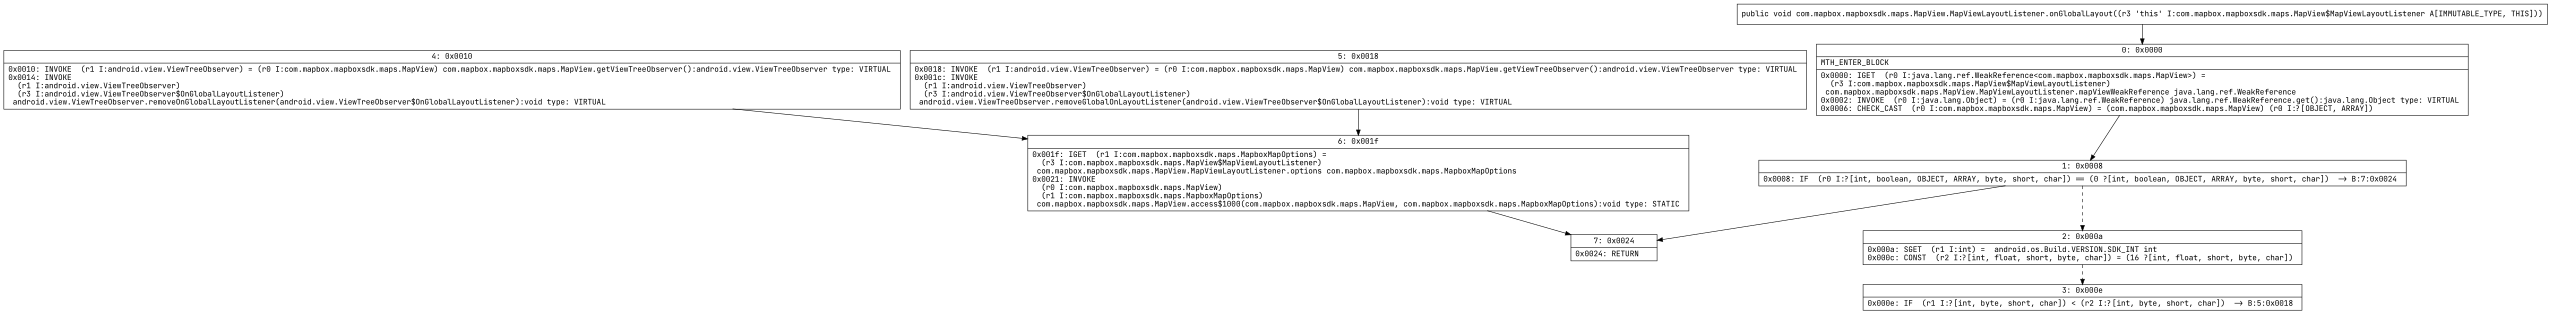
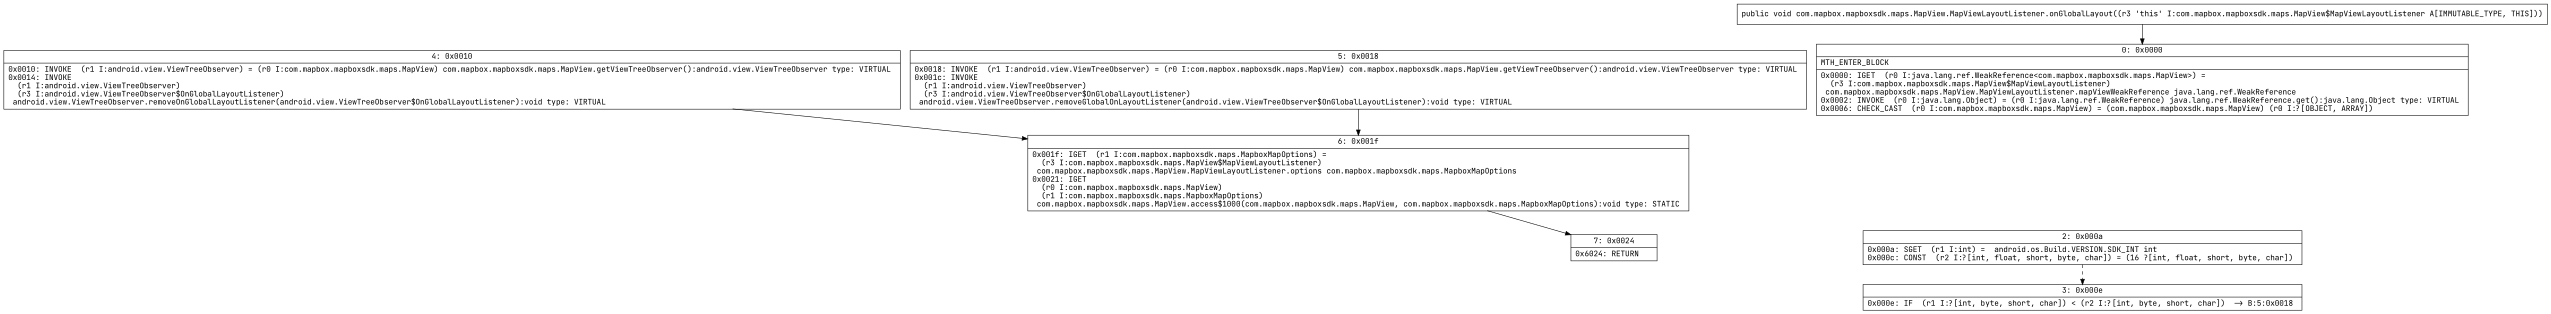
node "1: 0x0008": removed
node "6: 0x001f": text "0x0021: INVOKE" -> "0x0021: IGET"
node "7: 0x0024": text "0x0024: RETURN" -> "0x6024: RETURN"
